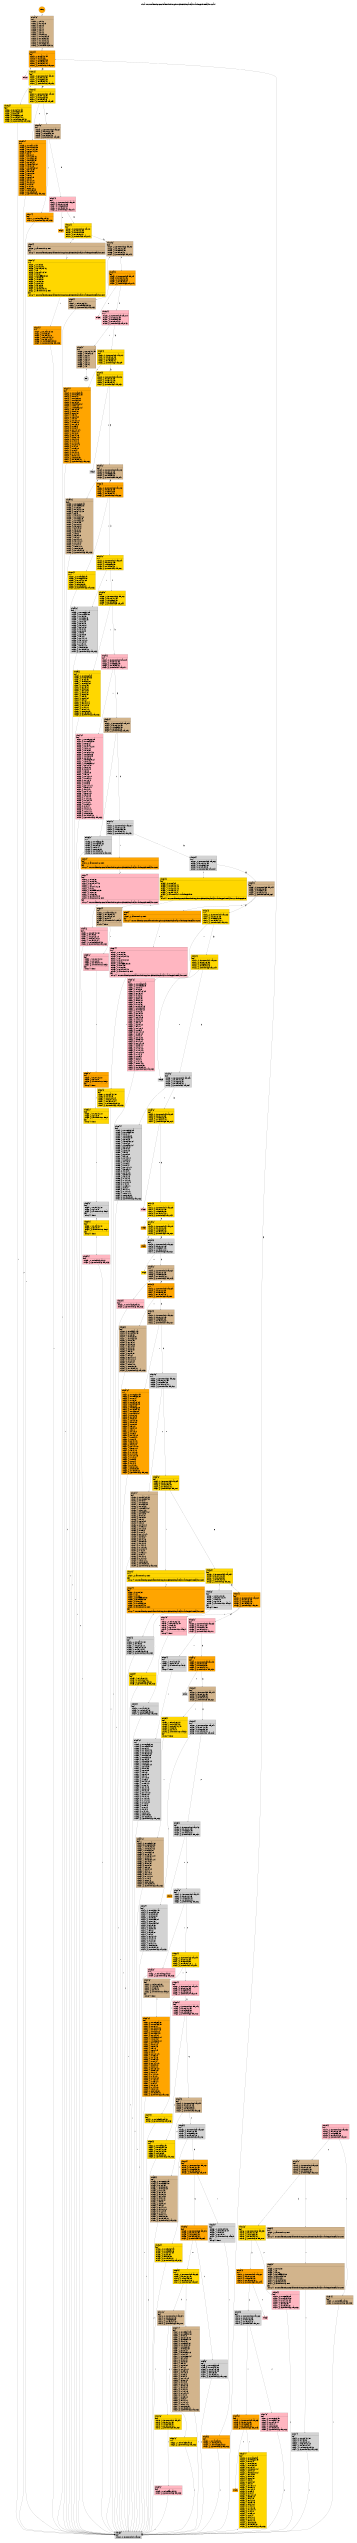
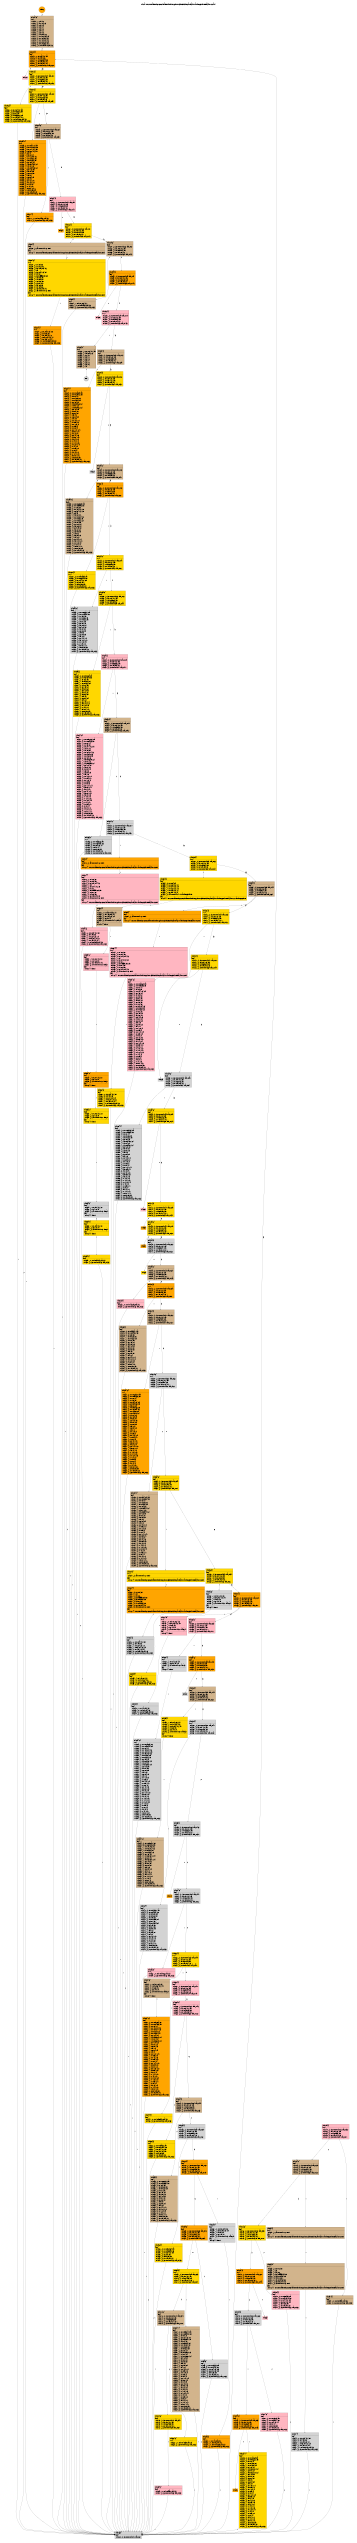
node "0x4022d2 [28]": fillcolor gold -> tan
node "0x4023ce [28]": fillcolor lightgrey -> gold
node "0x4035dd [15]": fillcolor lightpink -> gold
